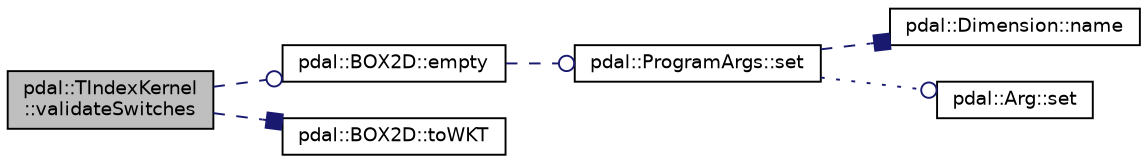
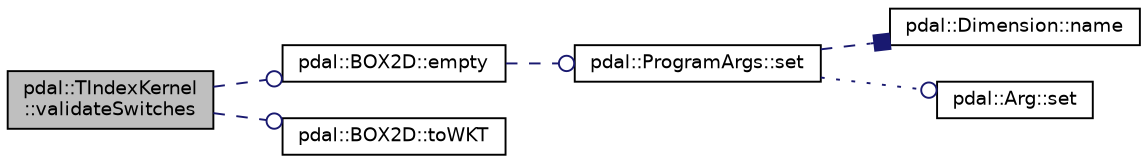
edge "pdal::TIndexKernel ::validateSwitches" -> "pdal::BOX2D::toWKT": arrowhead box -> odot
